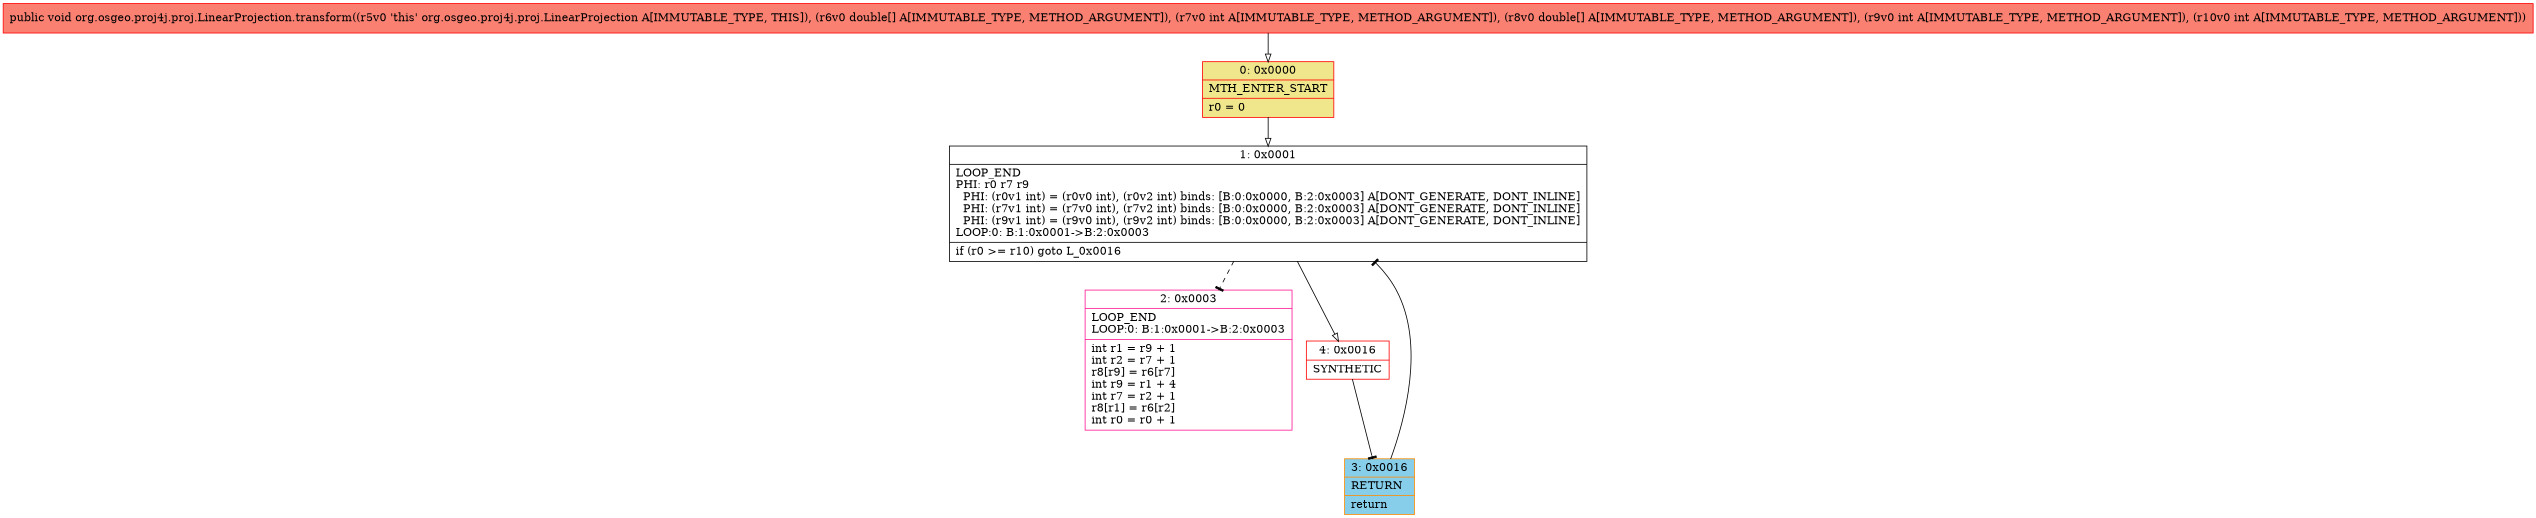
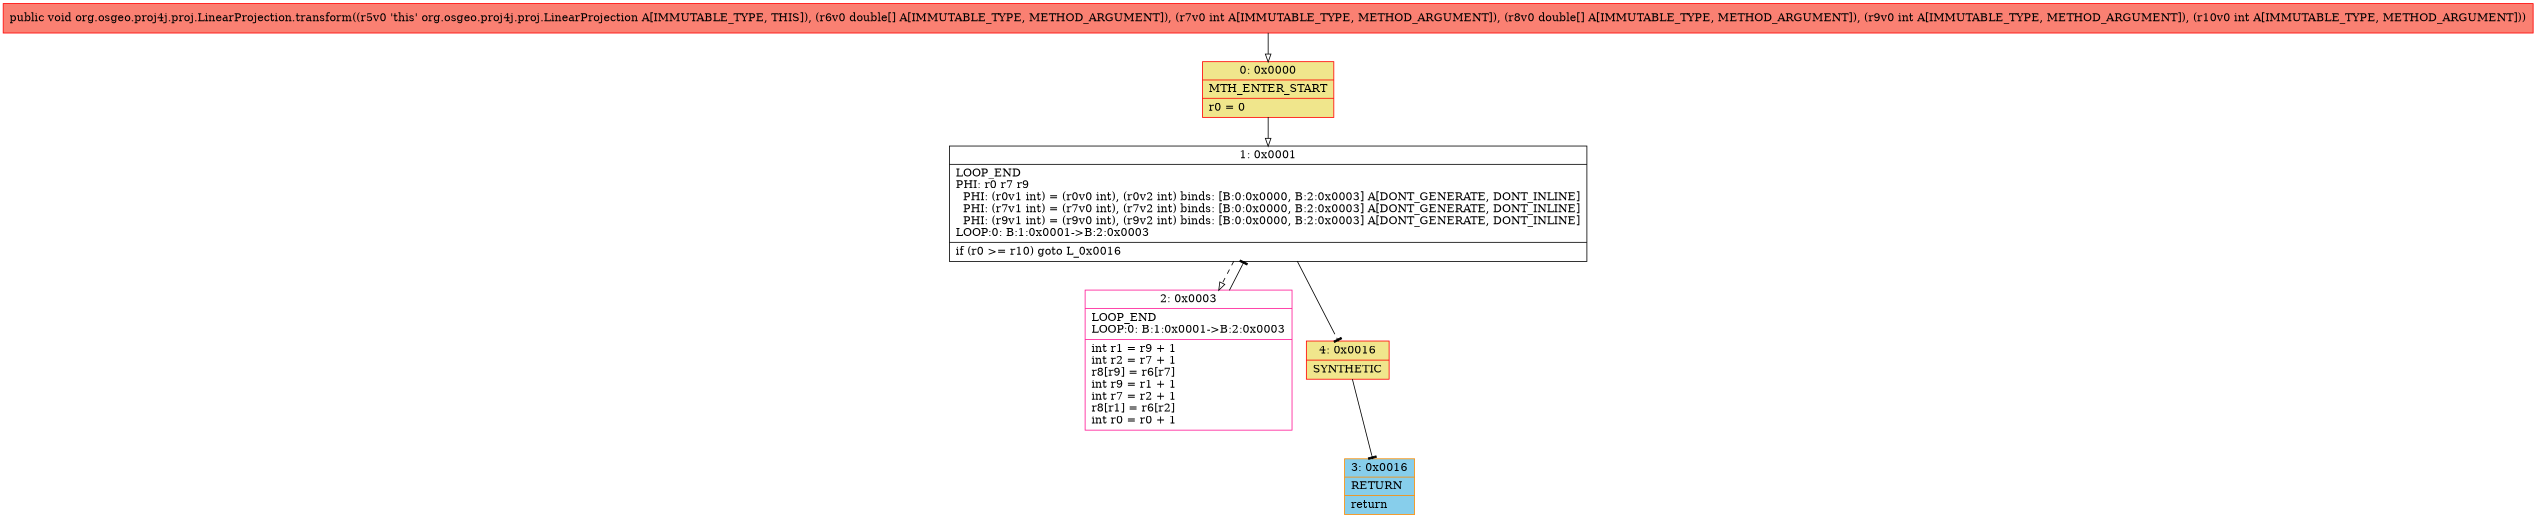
edge "1: 0x0001" -> "2: 0x0003": arrowhead tee -> onormal
edge "1: 0x0001" -> "4: 0x0016": arrowhead onormal -> tee
edge "3: 0x0016" -> "1: 0x0001": now "2: 0x0003" -> "1: 0x0001"
node "4: 0x0016": fillcolor white -> khaki
node "2: 0x0003": text "int r9 = r1 + 4" -> "int r9 = r1 + 1"
